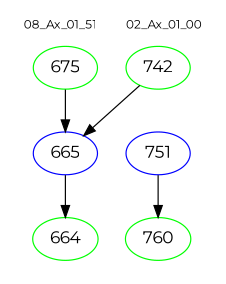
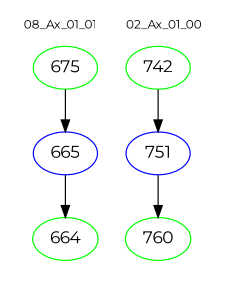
cluster "08_Ax_01_51": label "08_Ax_01_51" -> "08_Ax_01_01"
edge "742" -> "665": now "742" -> "751"
